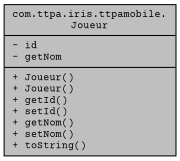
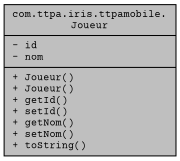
node "com.ttpa.iris.ttpamobile.": text "- getNom" -> "- nom"
